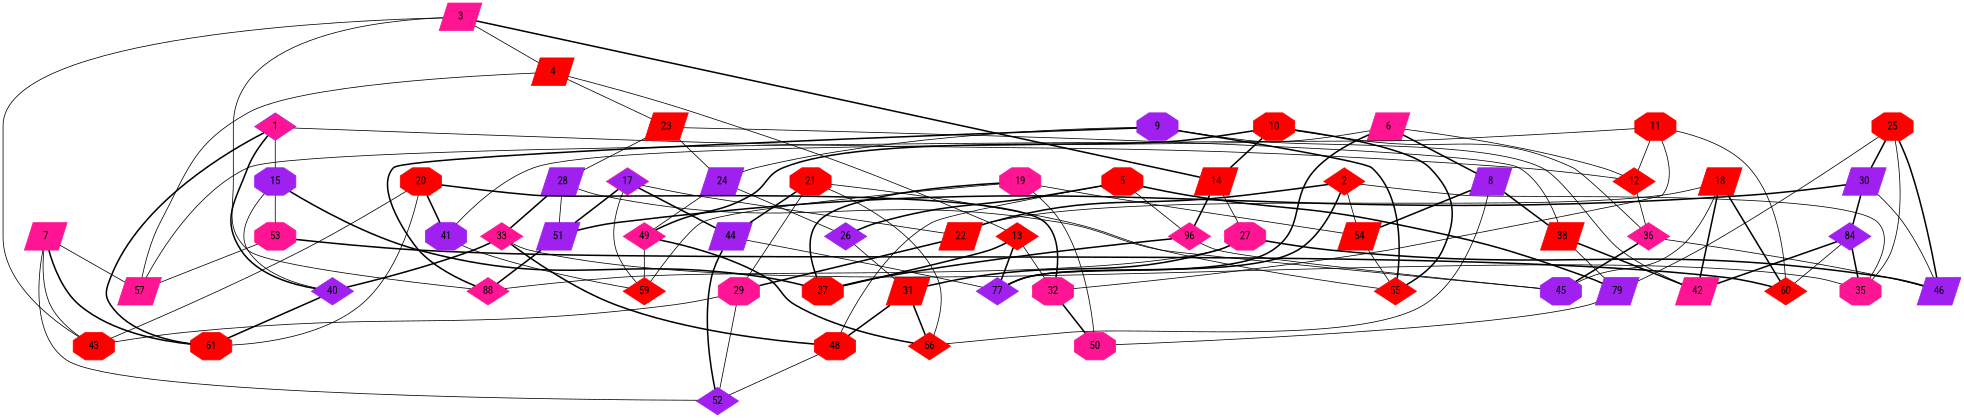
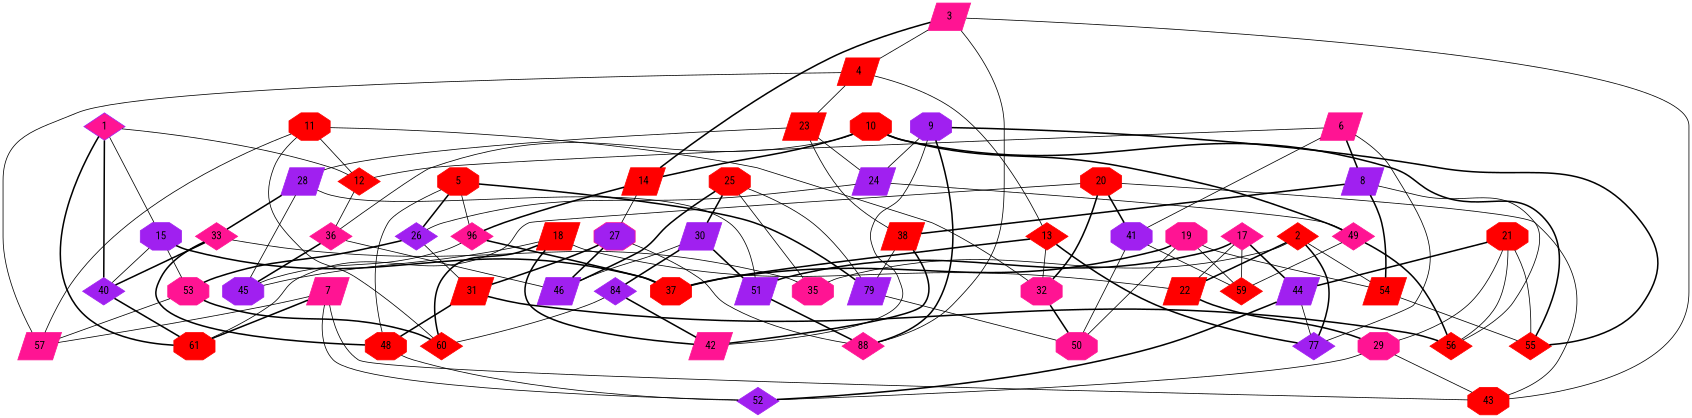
node "17": fillcolor purple -> deeppink
node "27": fillcolor deeppink -> purple
edge "6" -- "77": style bold -> solid
edge "26" -- "53": added
edge "84" -- "35": removed
edge "41" -- "50": added
